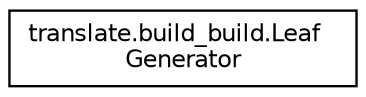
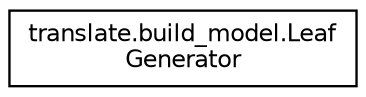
node "translate.build_build.Leaf Generator": label "translate.build_build.Leaf Generator" -> "translate.build_model.Leaf Generator"
